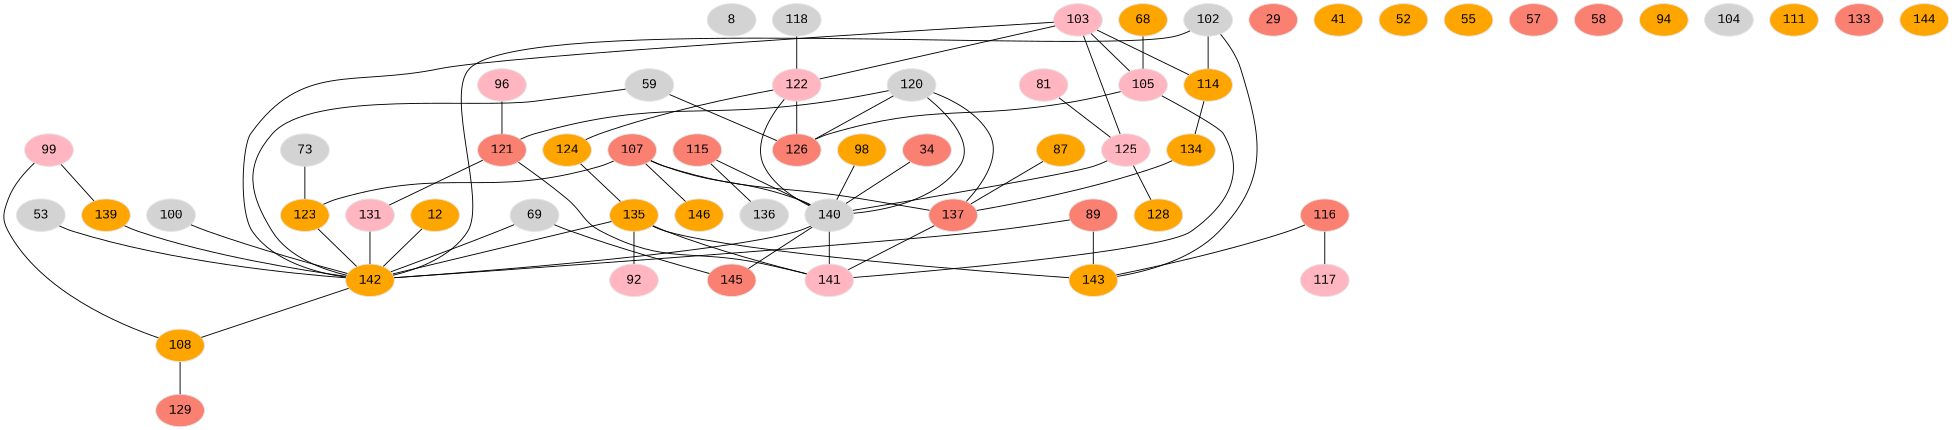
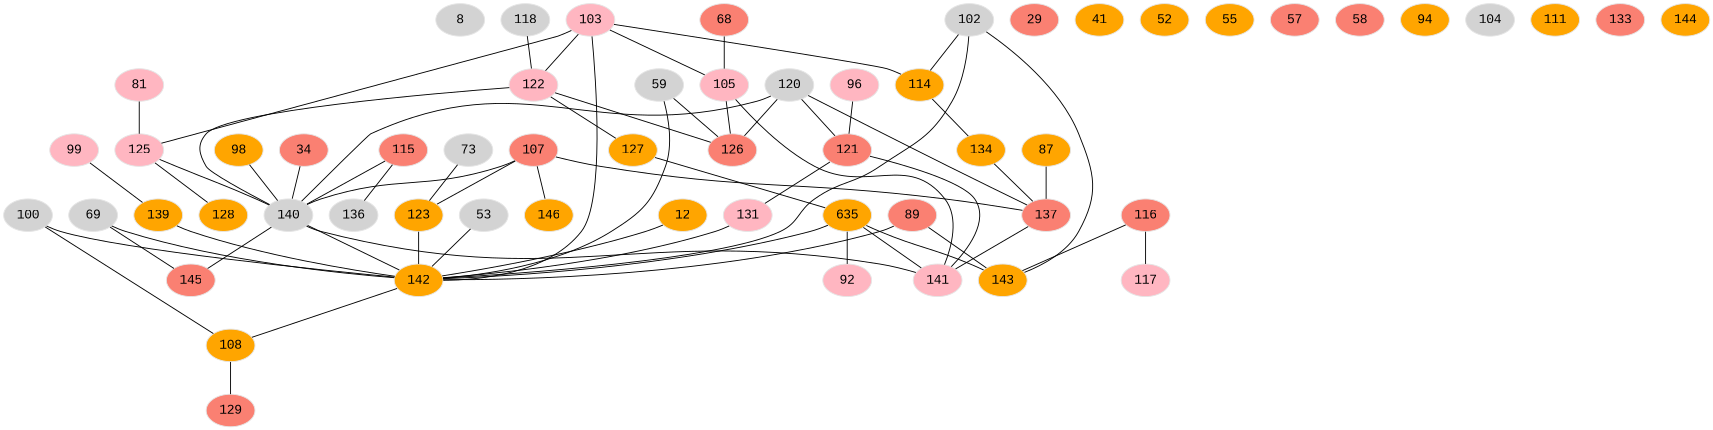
node "68": fillcolor orange -> salmon
node "124": label "124" -> "127"
node "135": label "135" -> "635"
edge "99" -- "108": now "100" -- "108"
